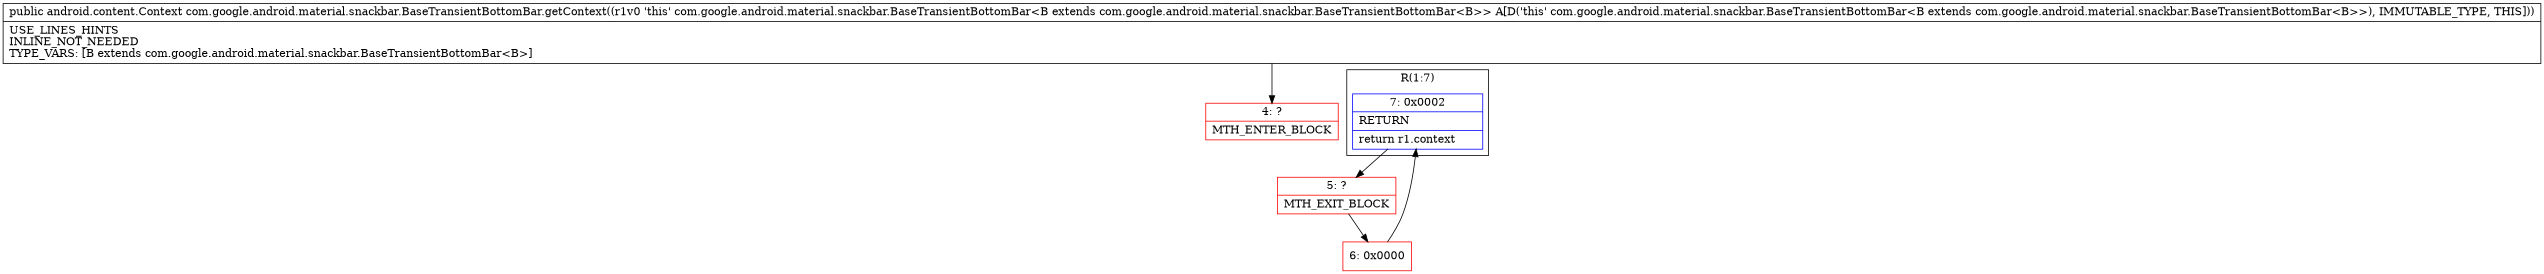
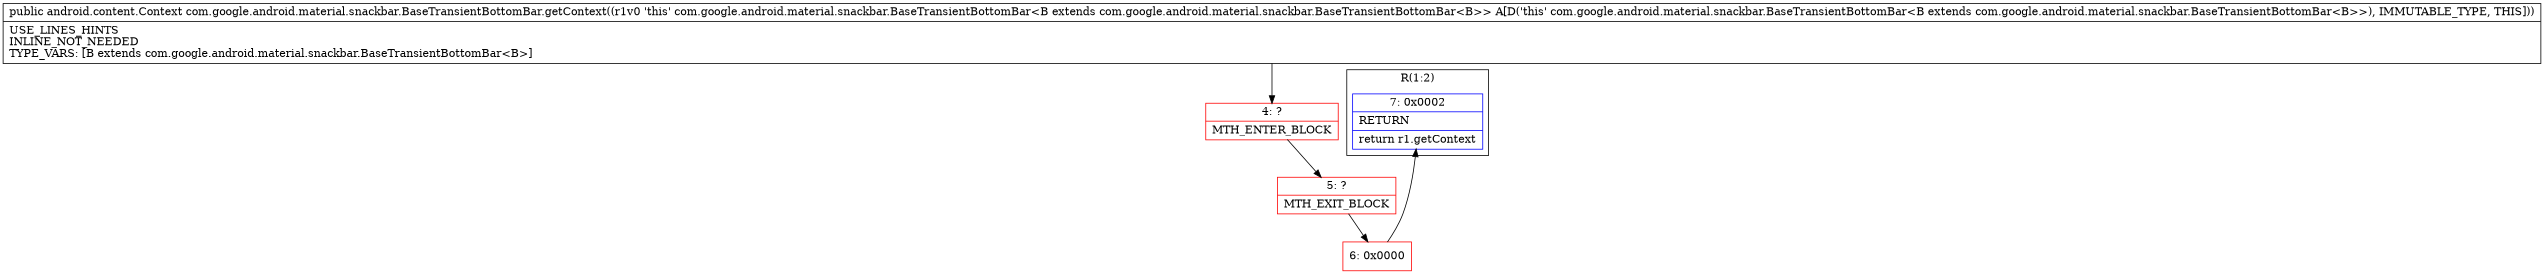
cluster "R(1:7)": label "R(1:7)" -> "R(1:2)"
node "7: 0x0002": text "return r1.context" -> "return r1.getContext"
edge "7: 0x0002" -> "5: ?": now "4: ?" -> "5: ?"
